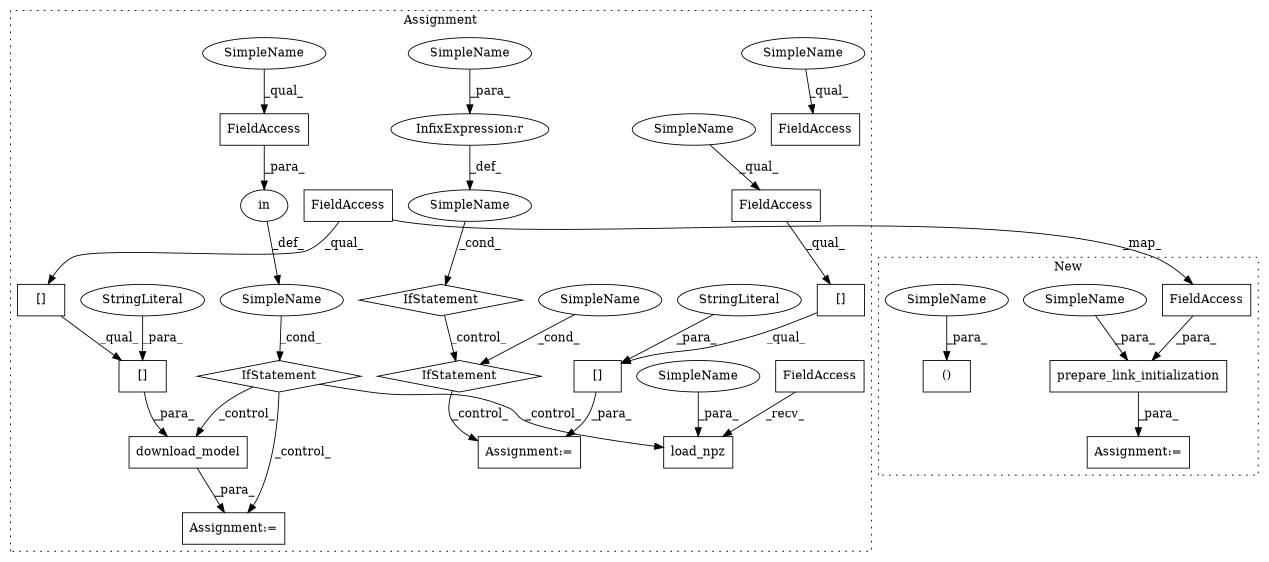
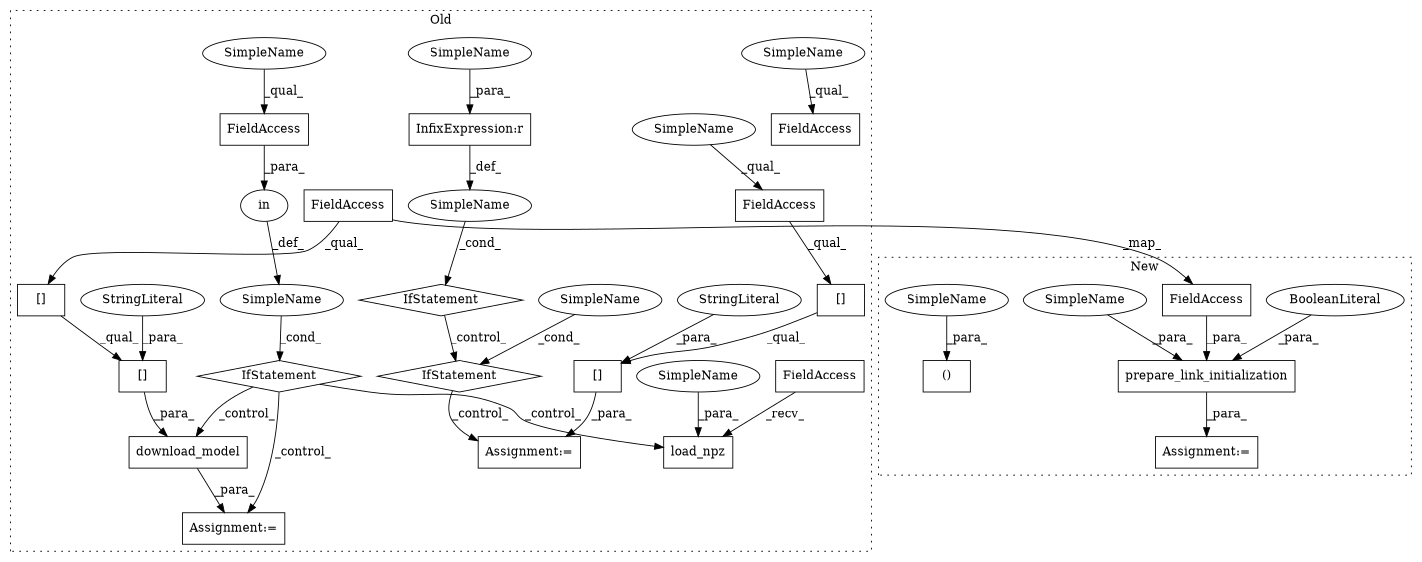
cluster "Assignment": label "Assignment" -> "Old"
node "InfixExpression:r": shape ellipse -> box
node "BooleanLiteral": added
